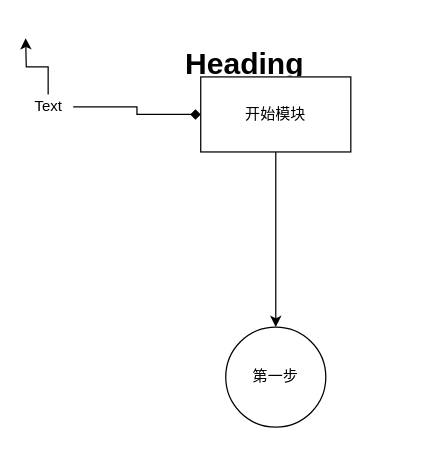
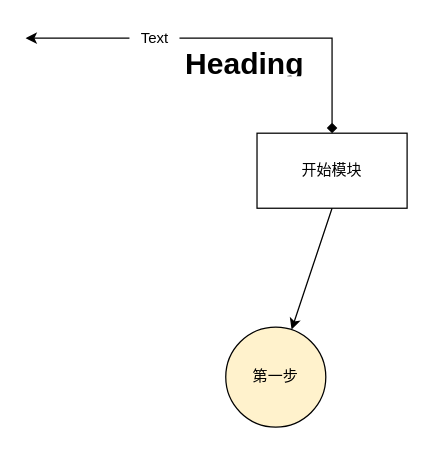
node "Text": moved (48, 107) -> (154, 38)
node "开始模块": moved (276, 114) -> (332, 171)
node "第一步": fillcolor #ffffff -> #fff2cc
